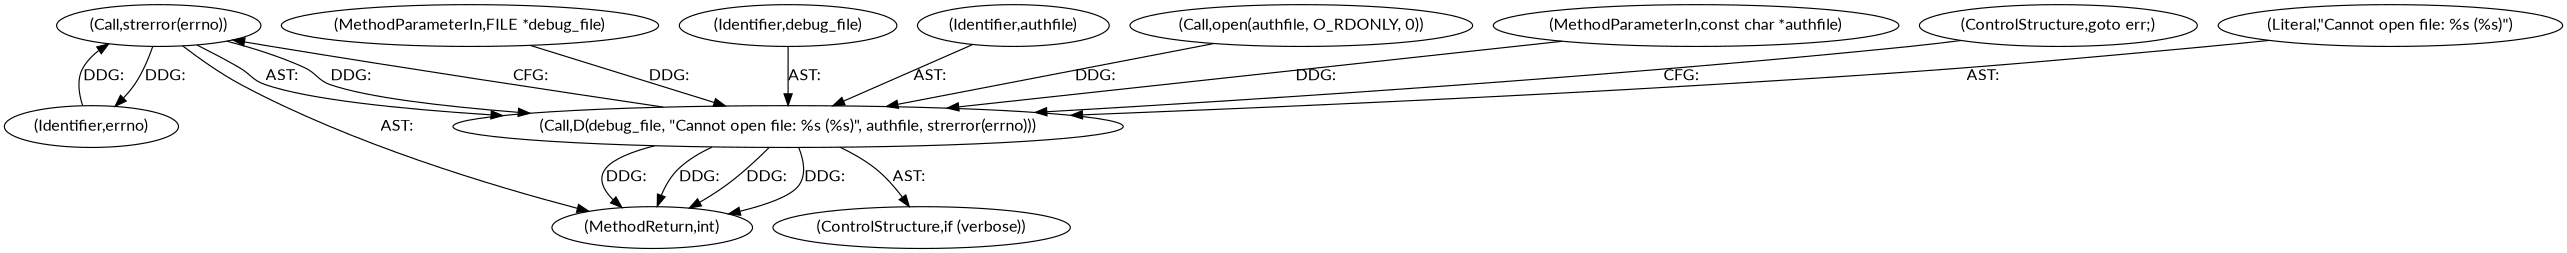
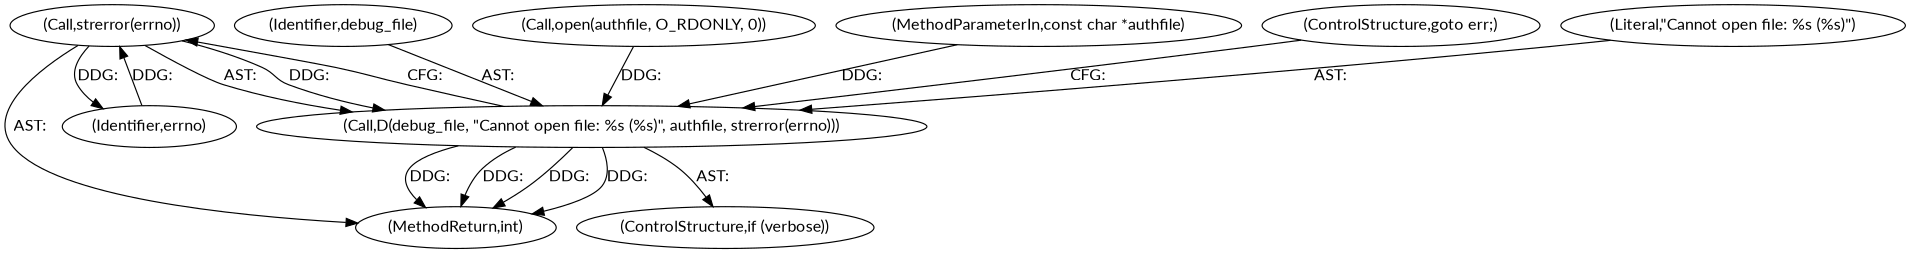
node "(MethodParameterIn,FILE *debug_file)": removed
node "(Identifier,authfile)": removed
